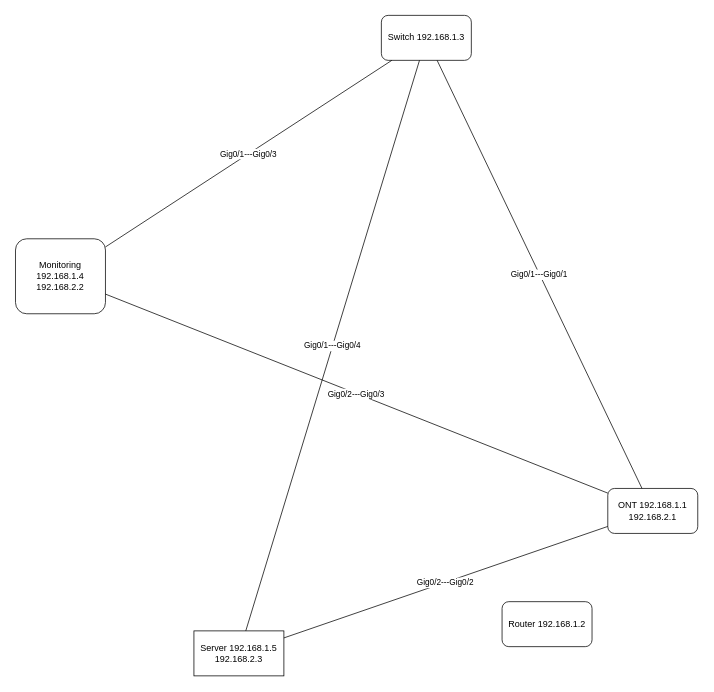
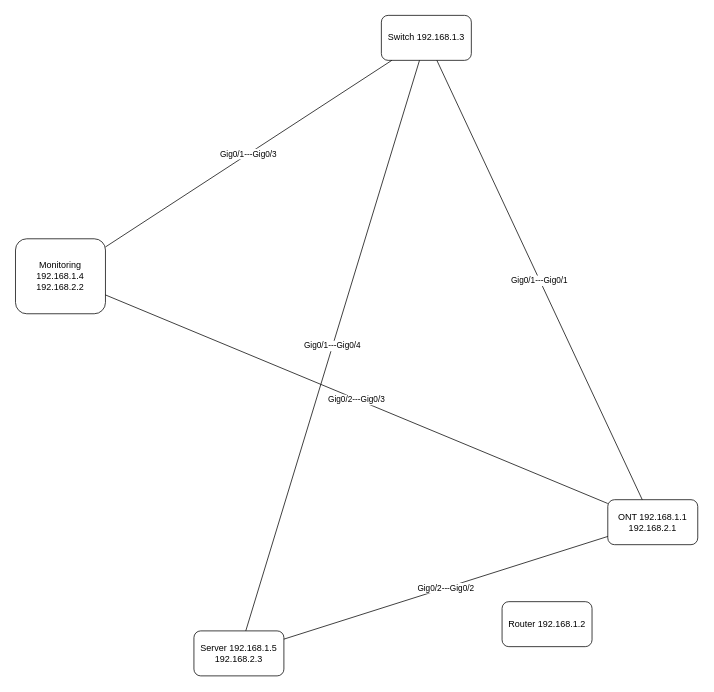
node "ONT 192.168.1.1 192.168.2.1": moved (653, 511) -> (653, 522)
node "Server 192.168.1.5 192.168.2.3": shape rectangle -> rounded rectangle
